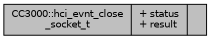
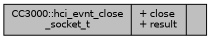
node "CC3000::hci_evnt_close": text "+ status" -> "+ close"
